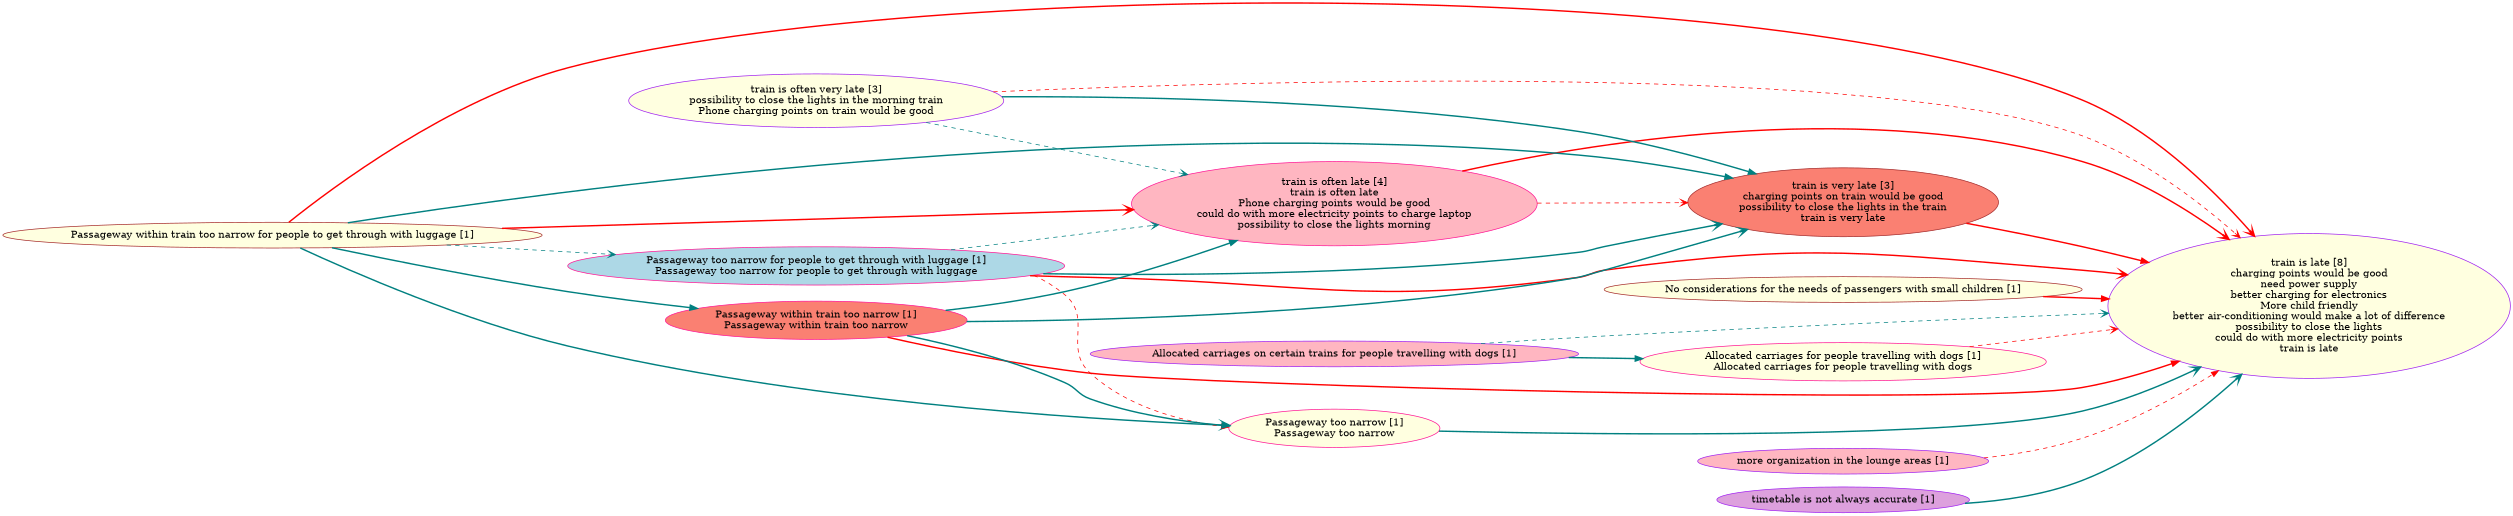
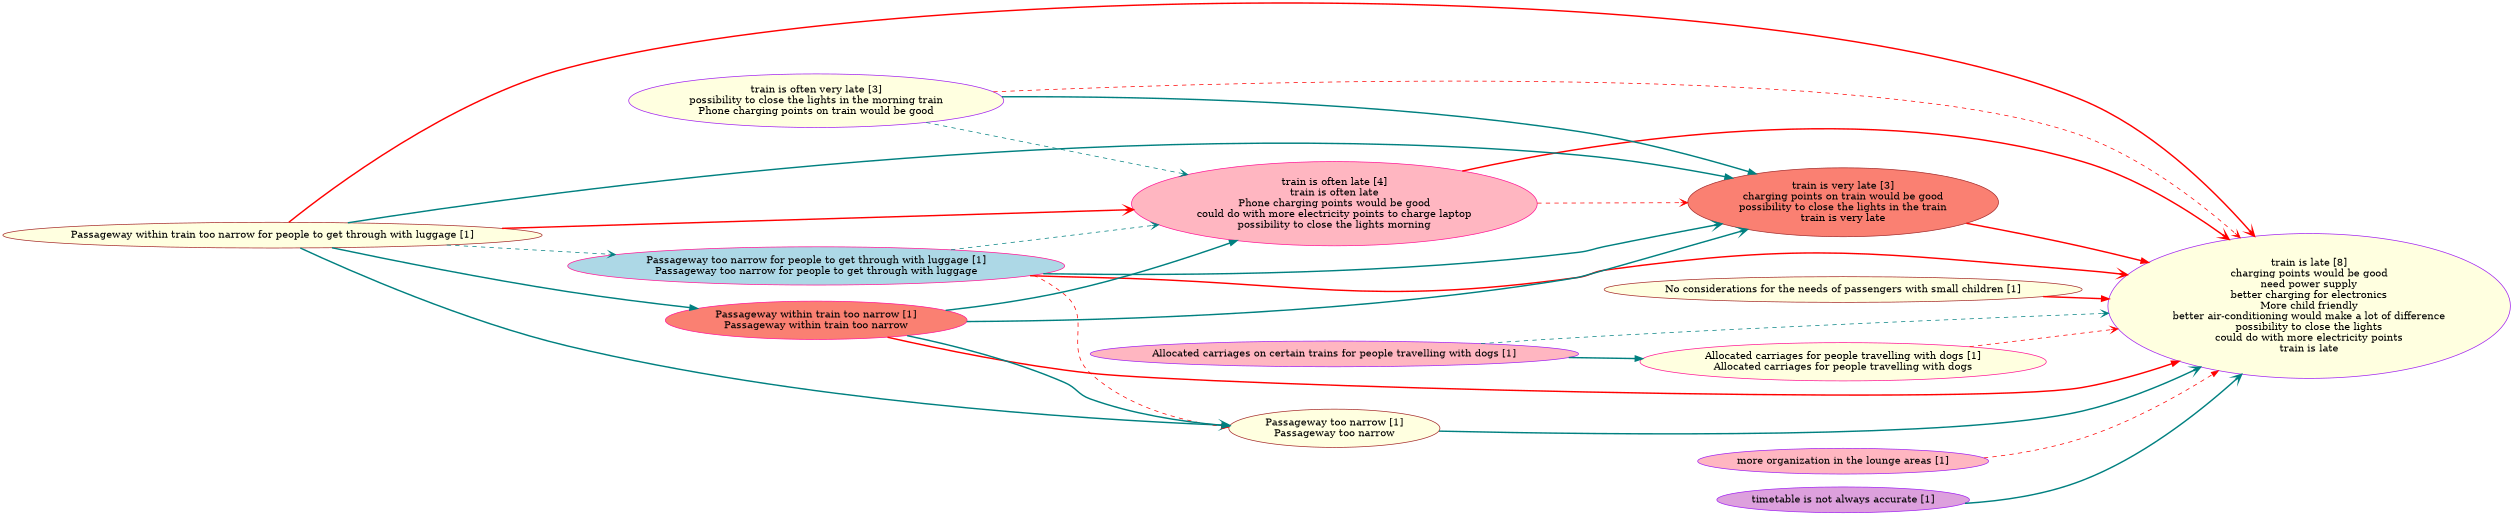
node "Passageway too narrow [1] Passageway too narrow": color deeppink -> brown
